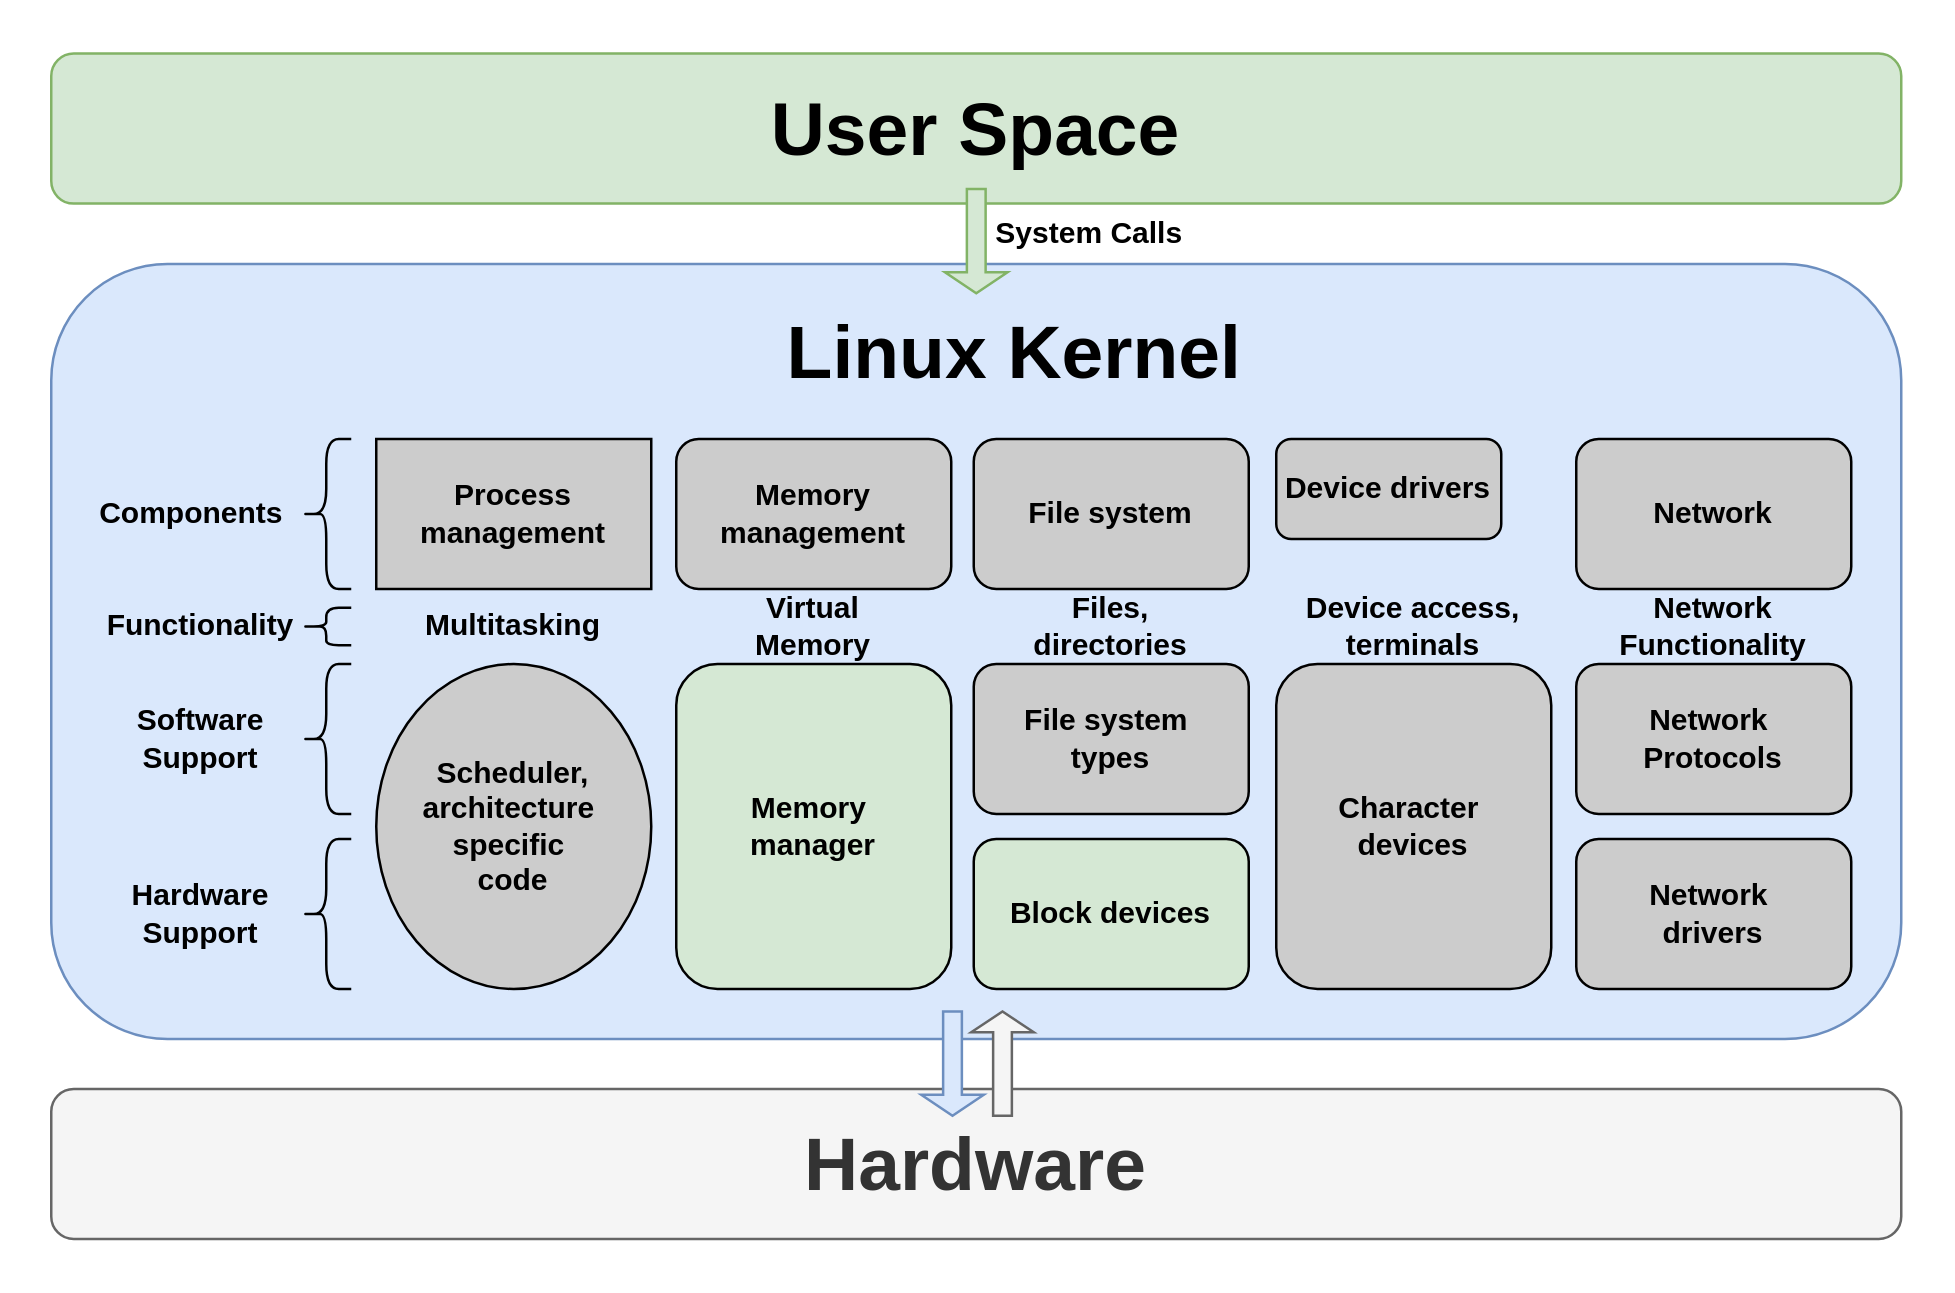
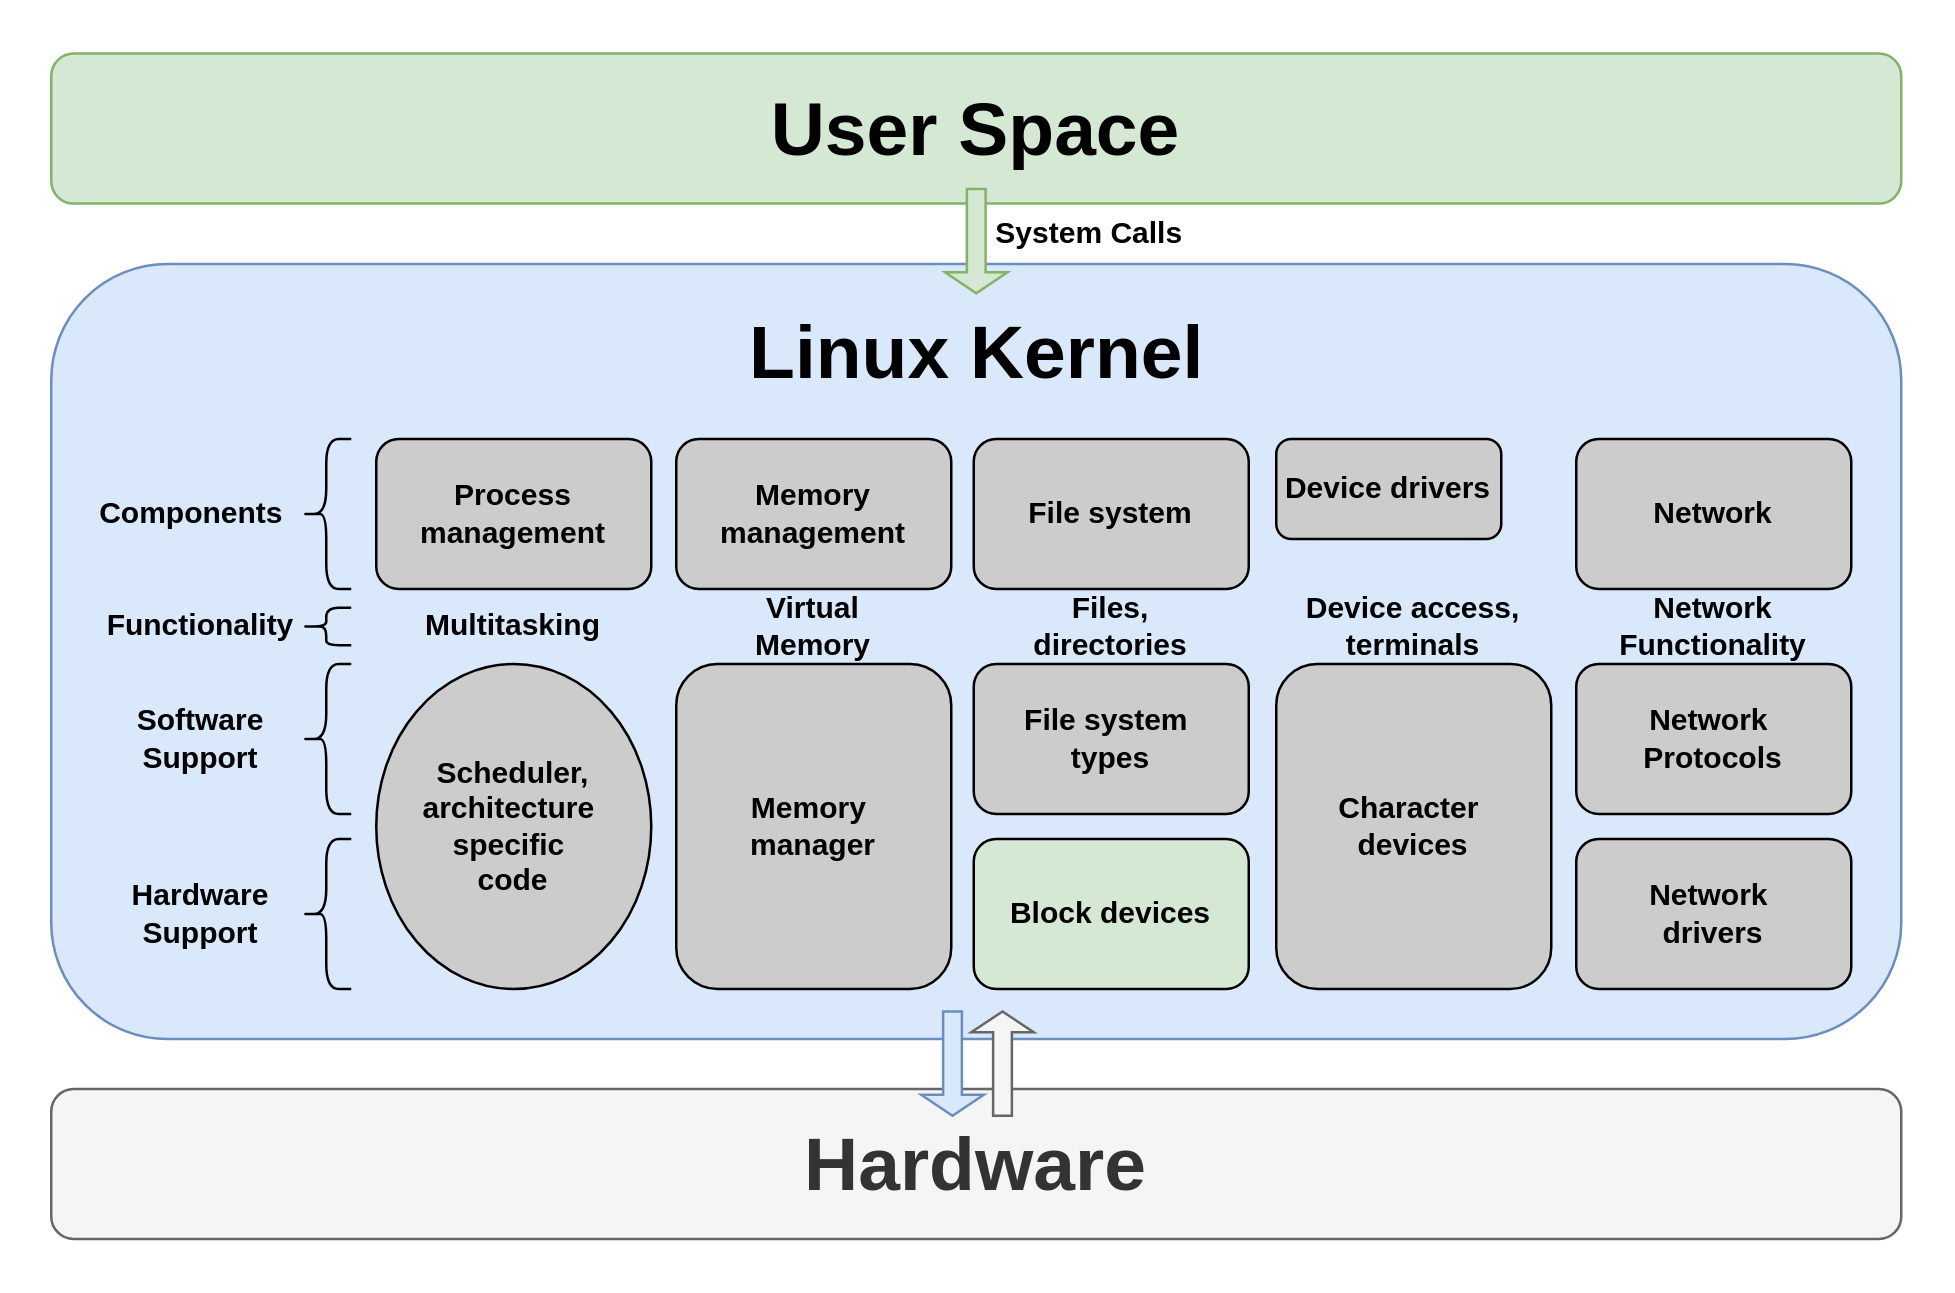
node "Linux Kernel": moved (1014, 351) -> (976, 351)
node "Process management": shape rectangle -> rounded rectangle
node "Memory manager": fillcolor #d5e8d4 -> #cccccc
